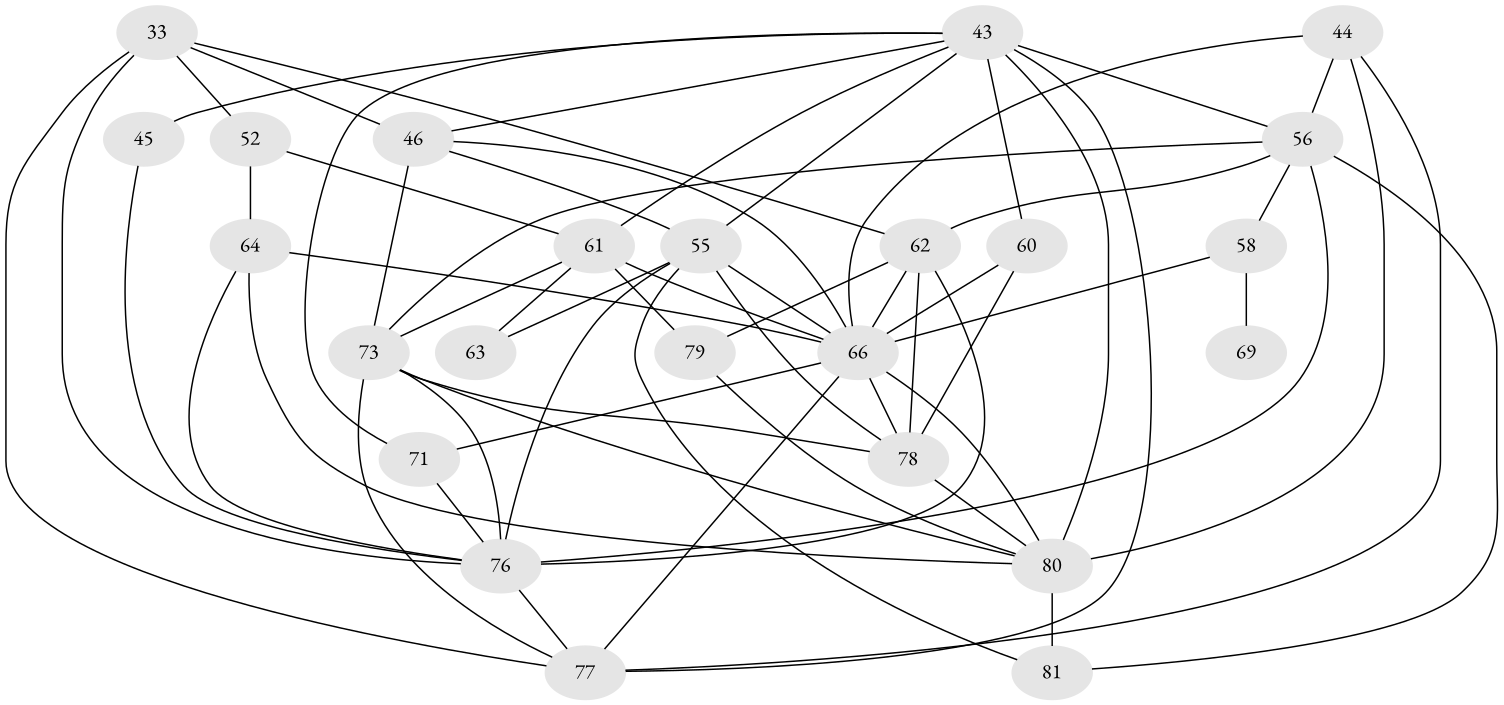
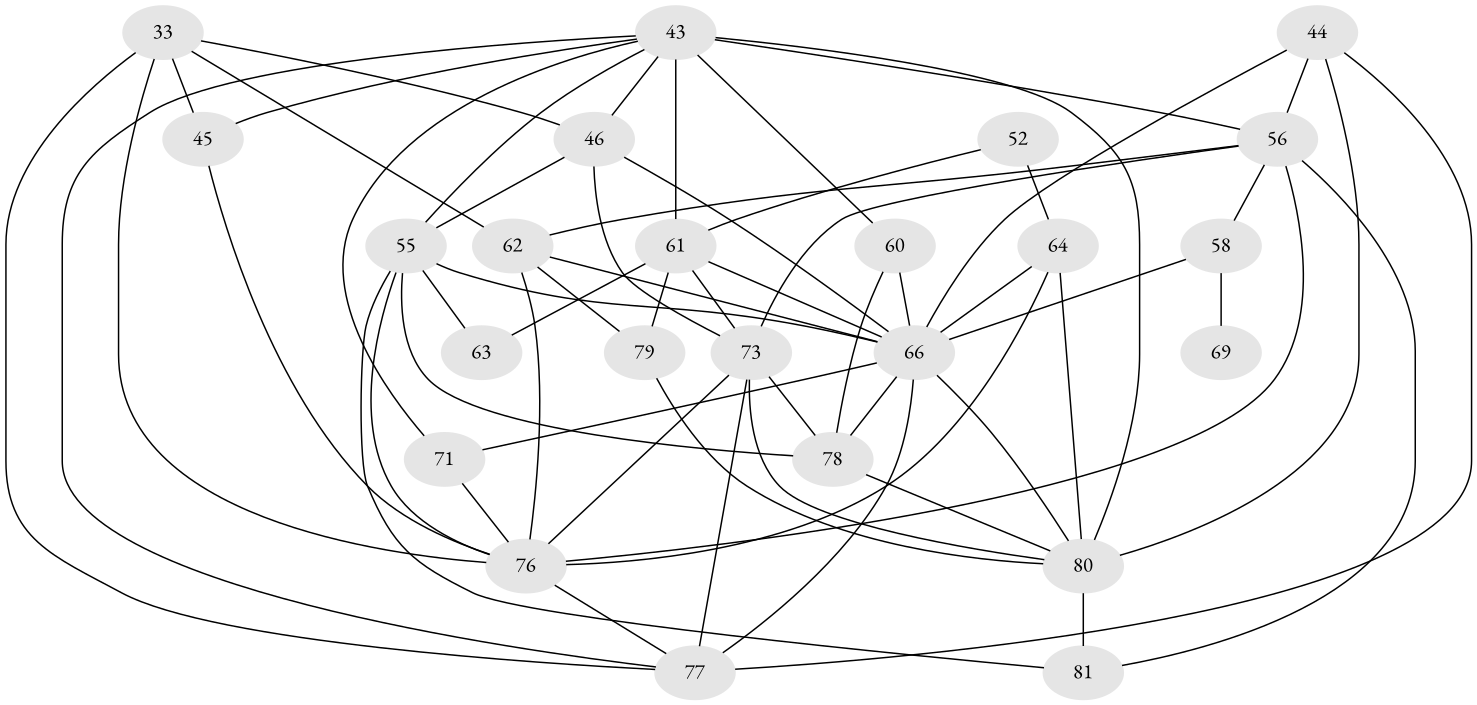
edge "33" -- "52": now "33" -- "45"
edge "62" -- "78": removed
